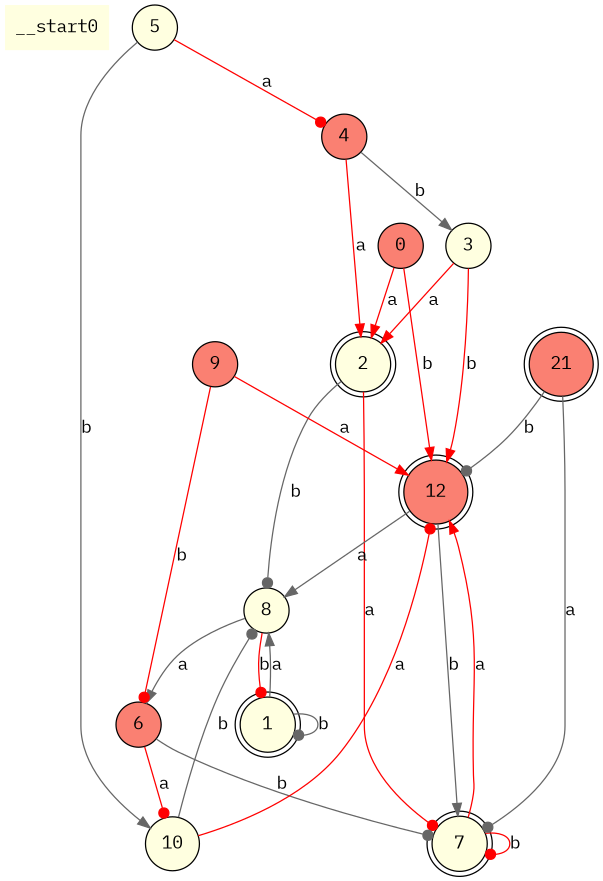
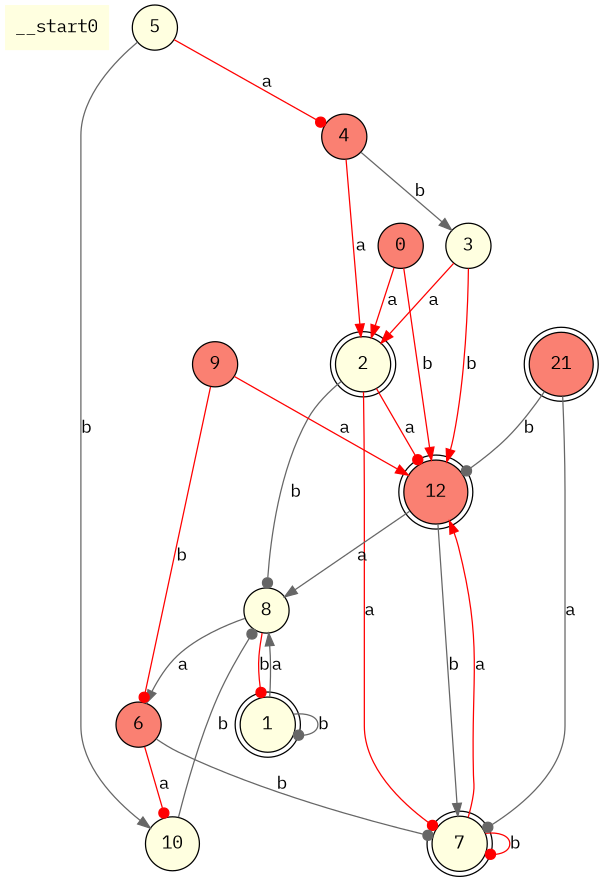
edge "10" -> "12": now "2" -> "12"
